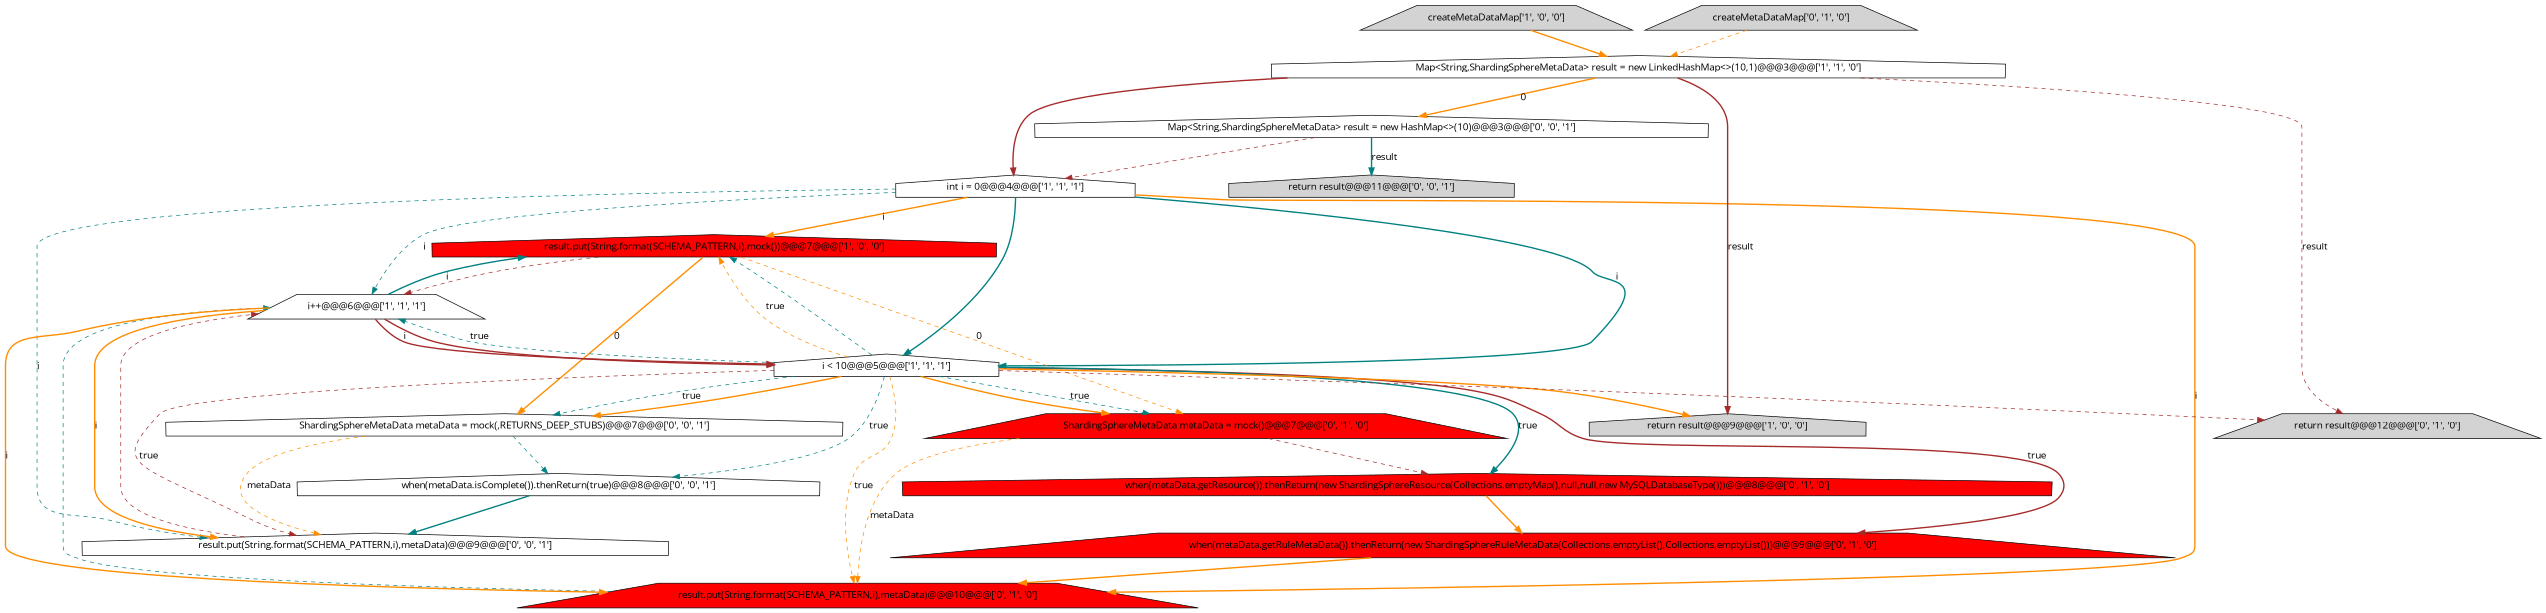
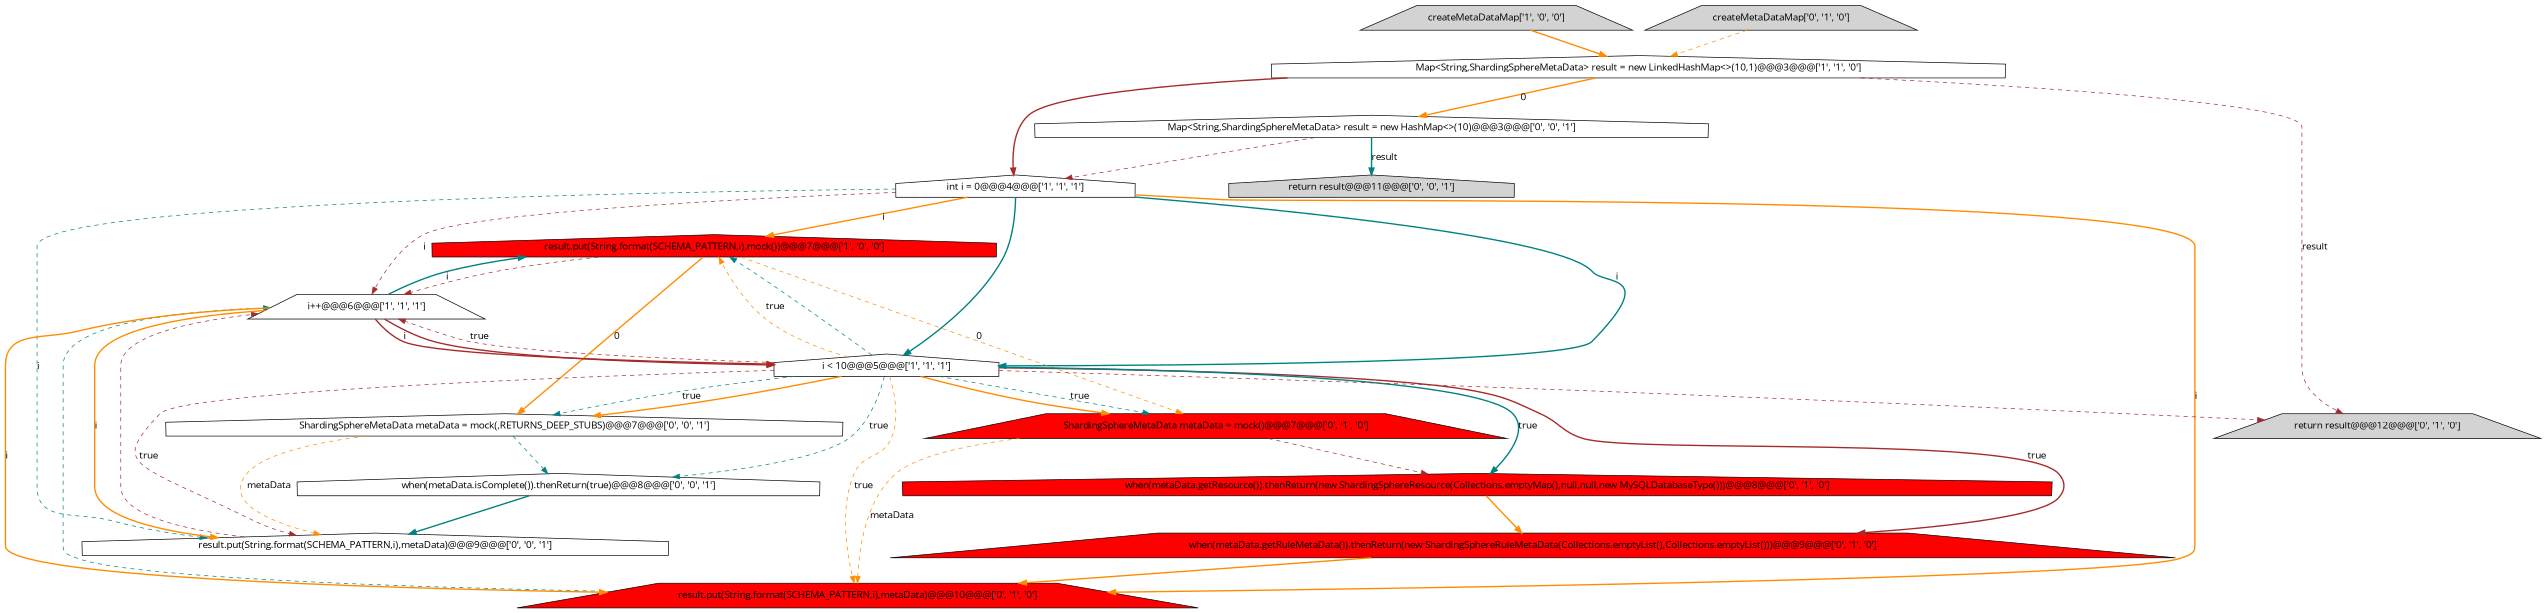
edge "int i = 0@@@4@@@['1', '1', '1']" -> "i++@@@6@@@['1', '1', '1']": color teal -> brown
edge "i < 10@@@5@@@['1', '1', '1']" -> "i++@@@6@@@['1', '1', '1']": color teal -> brown
node "return result@@@9@@@['1', '0', '0']": removed
